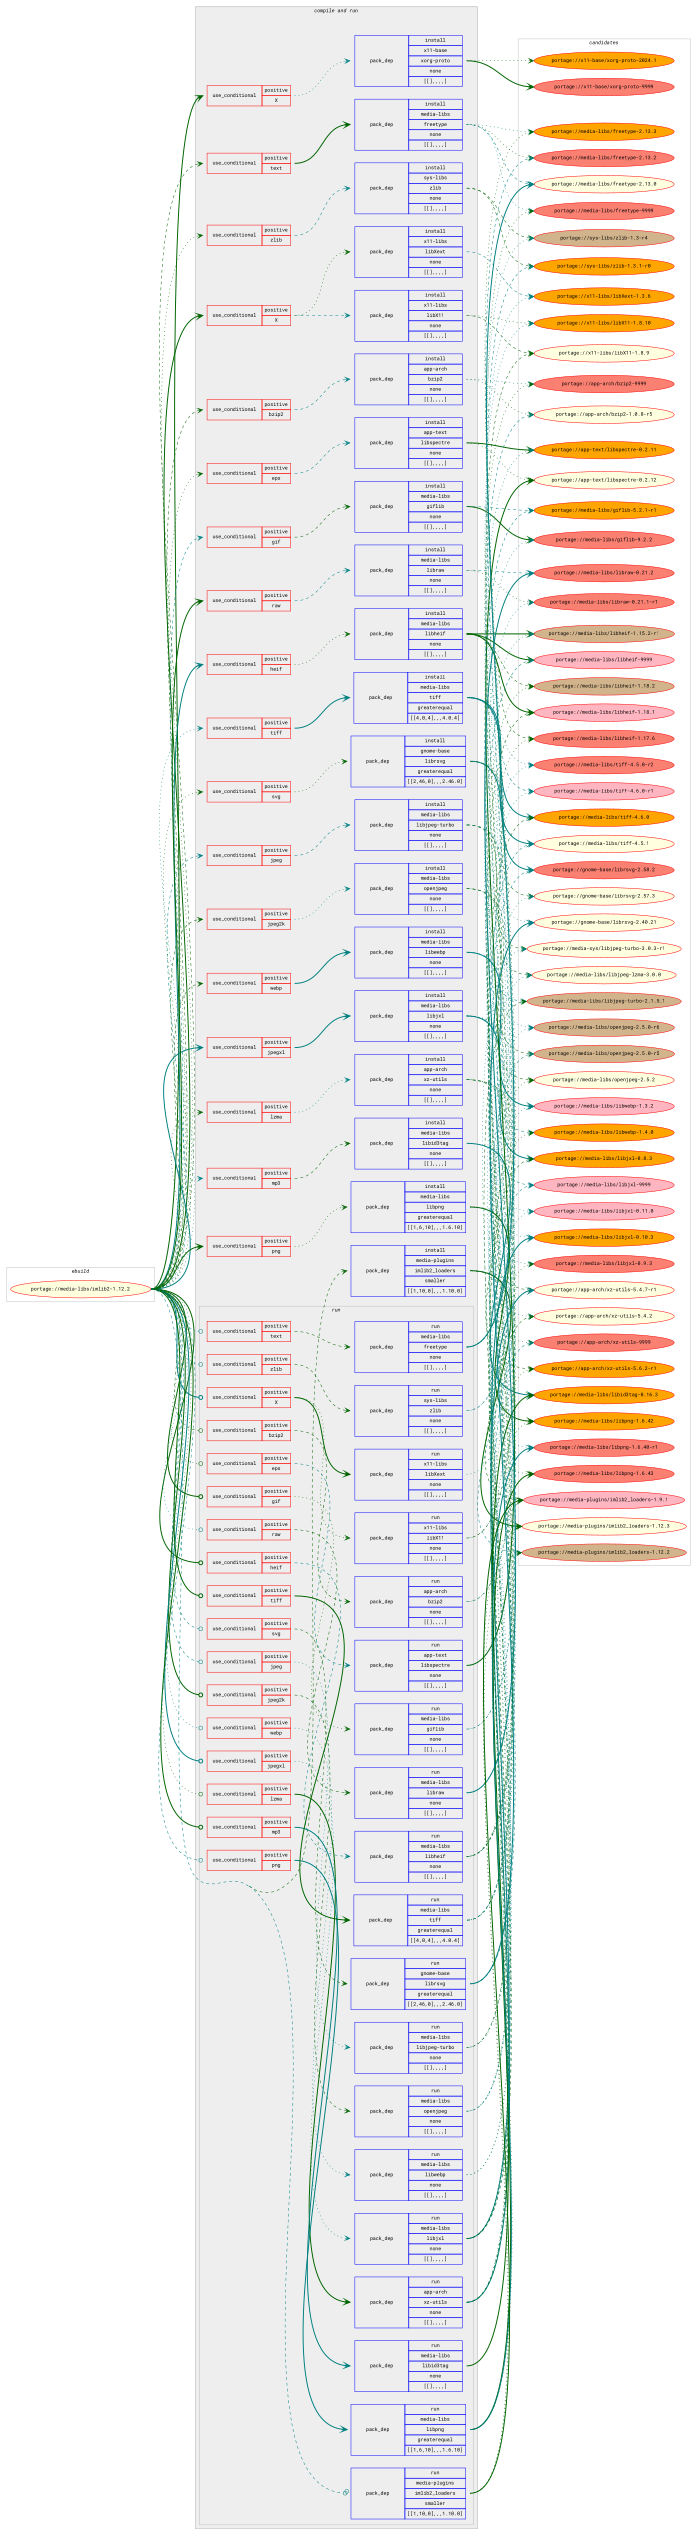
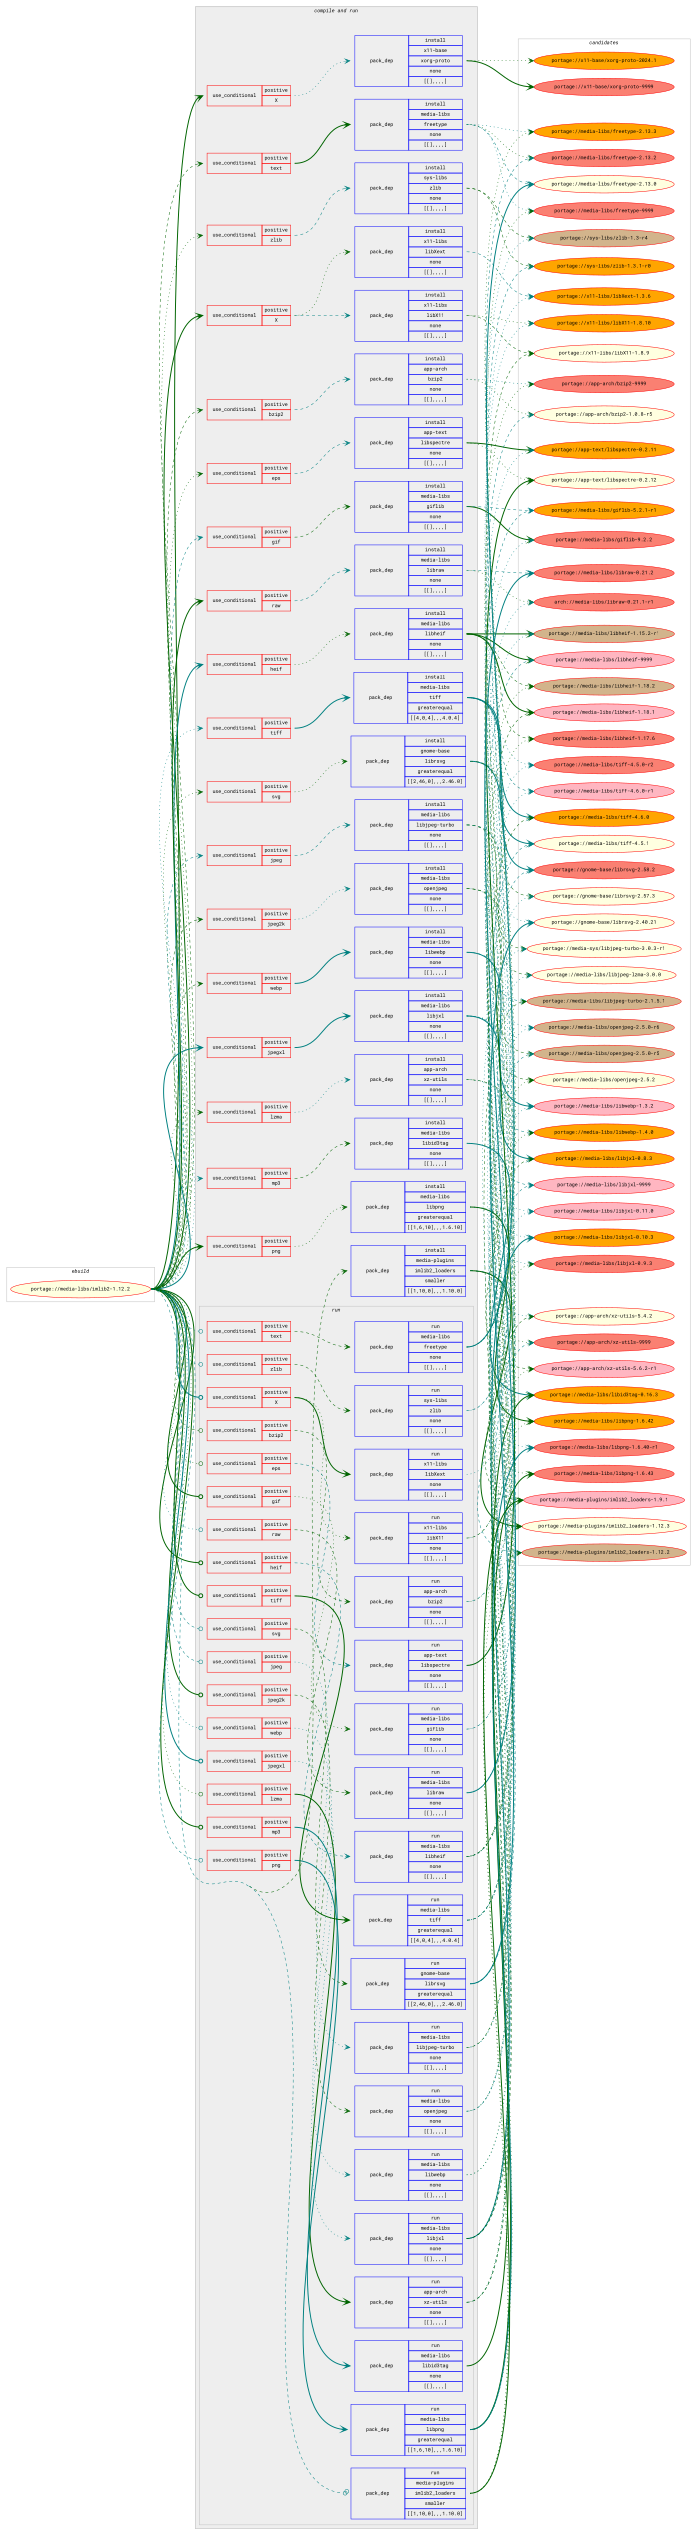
node "portage://media-libs/libraw-0.21.1-r1": label "portage://media-libs/libraw-0.21.1-r1" -> "arch://media-libs/libraw-0.21.1-r1"
node "portage://app-arch/xz-utils-5.4.7-r1": removed
node "portage://app-arch/xz-utils-5.6.2-r1": fillcolor orange -> lightpink
